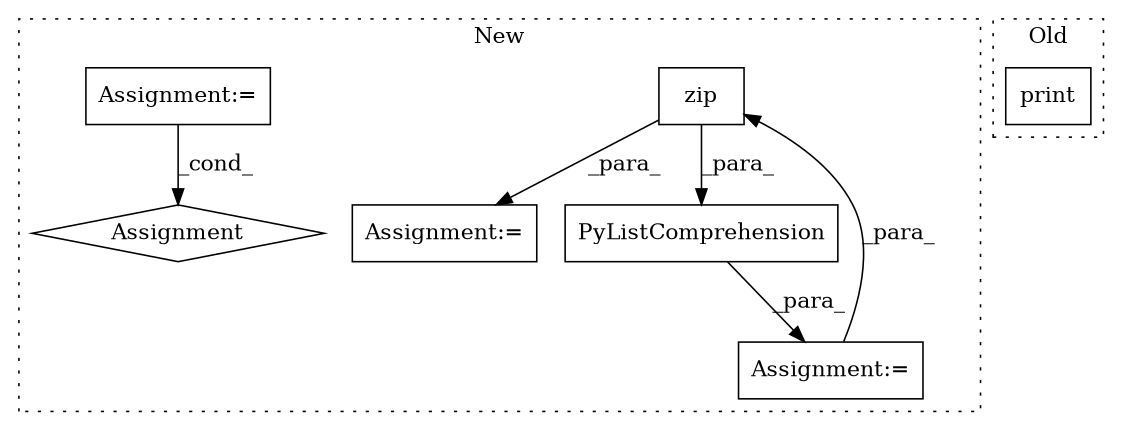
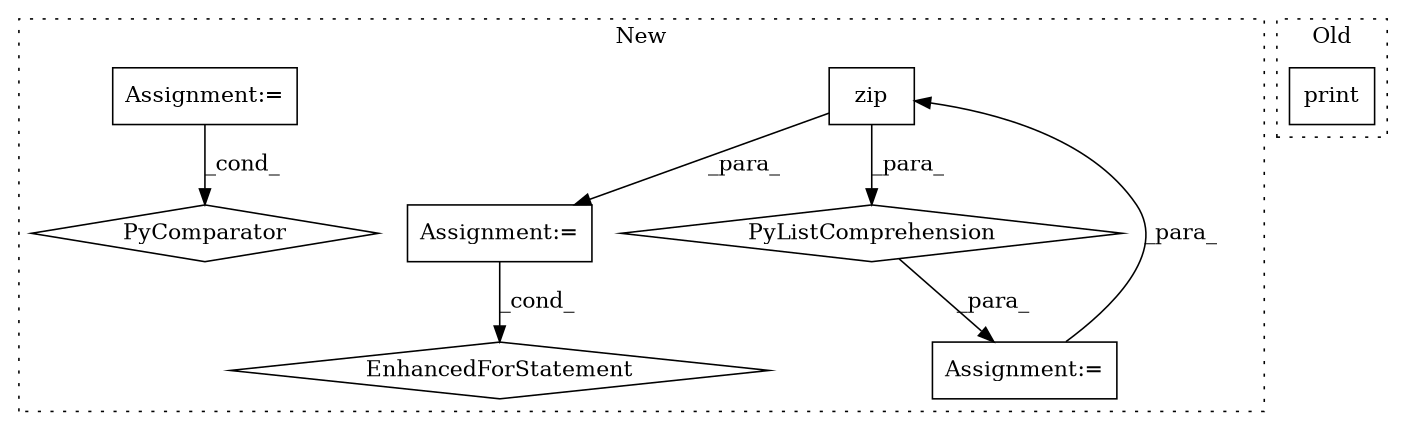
node "Assignment": label "Assignment" -> "PyComparator"
node "PyListComprehension": shape box -> diamond
node "EnhancedForStatement": added
